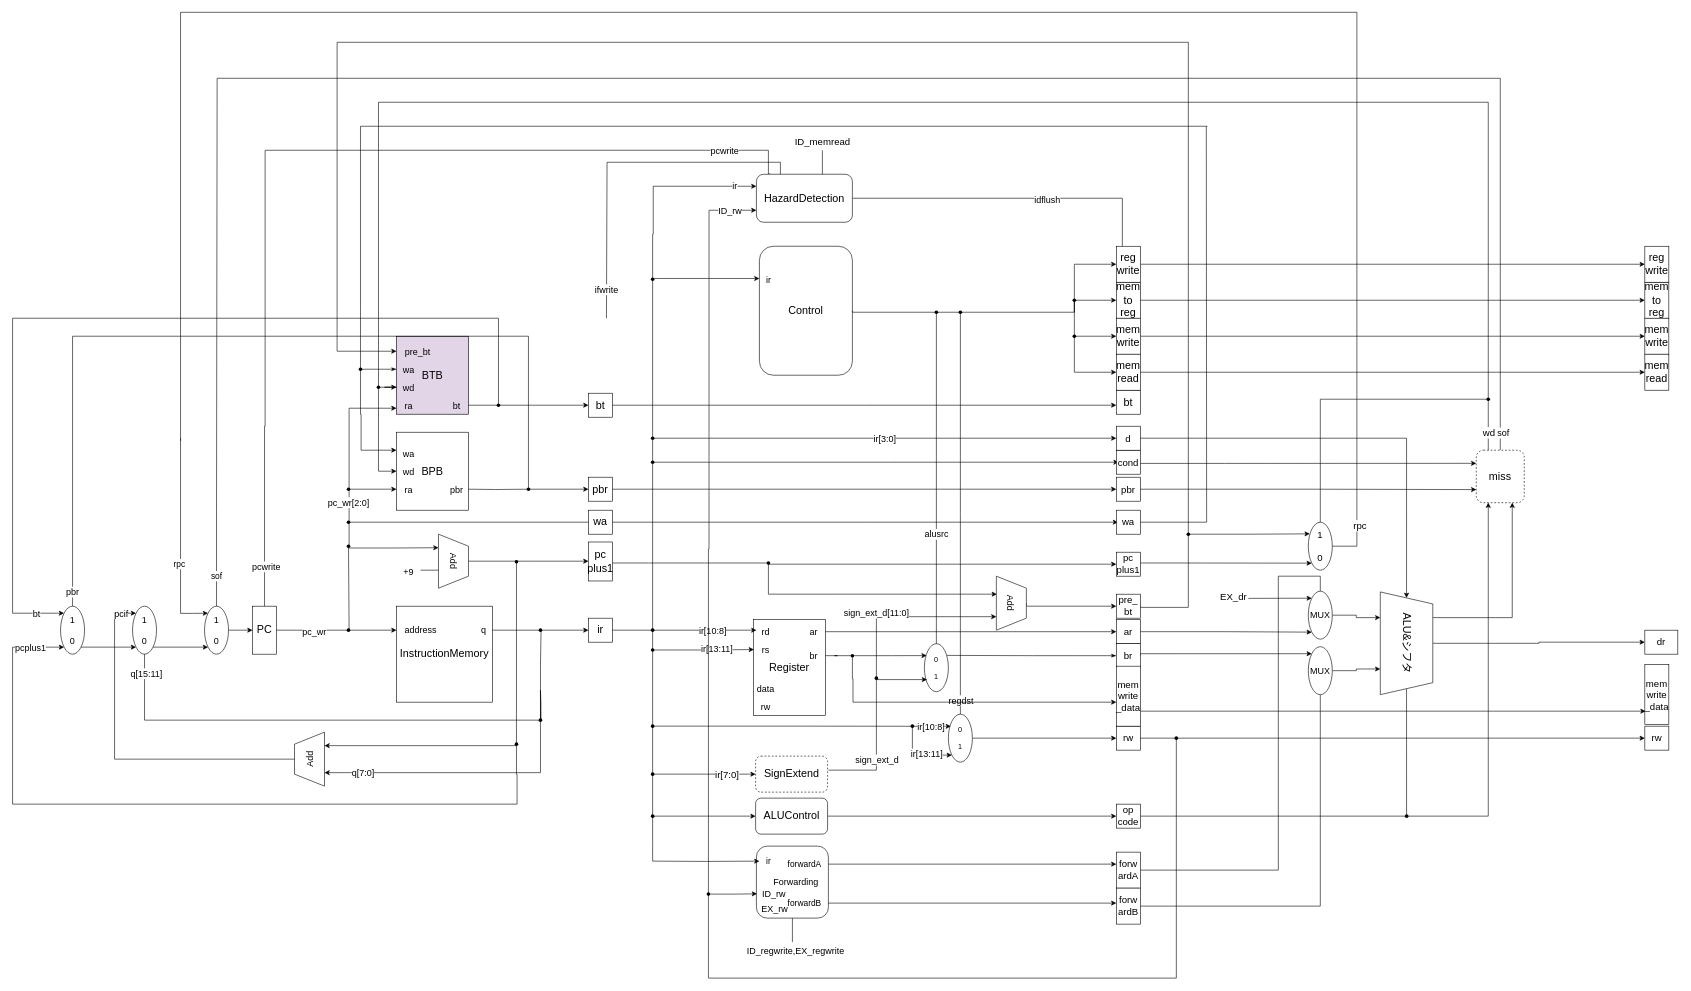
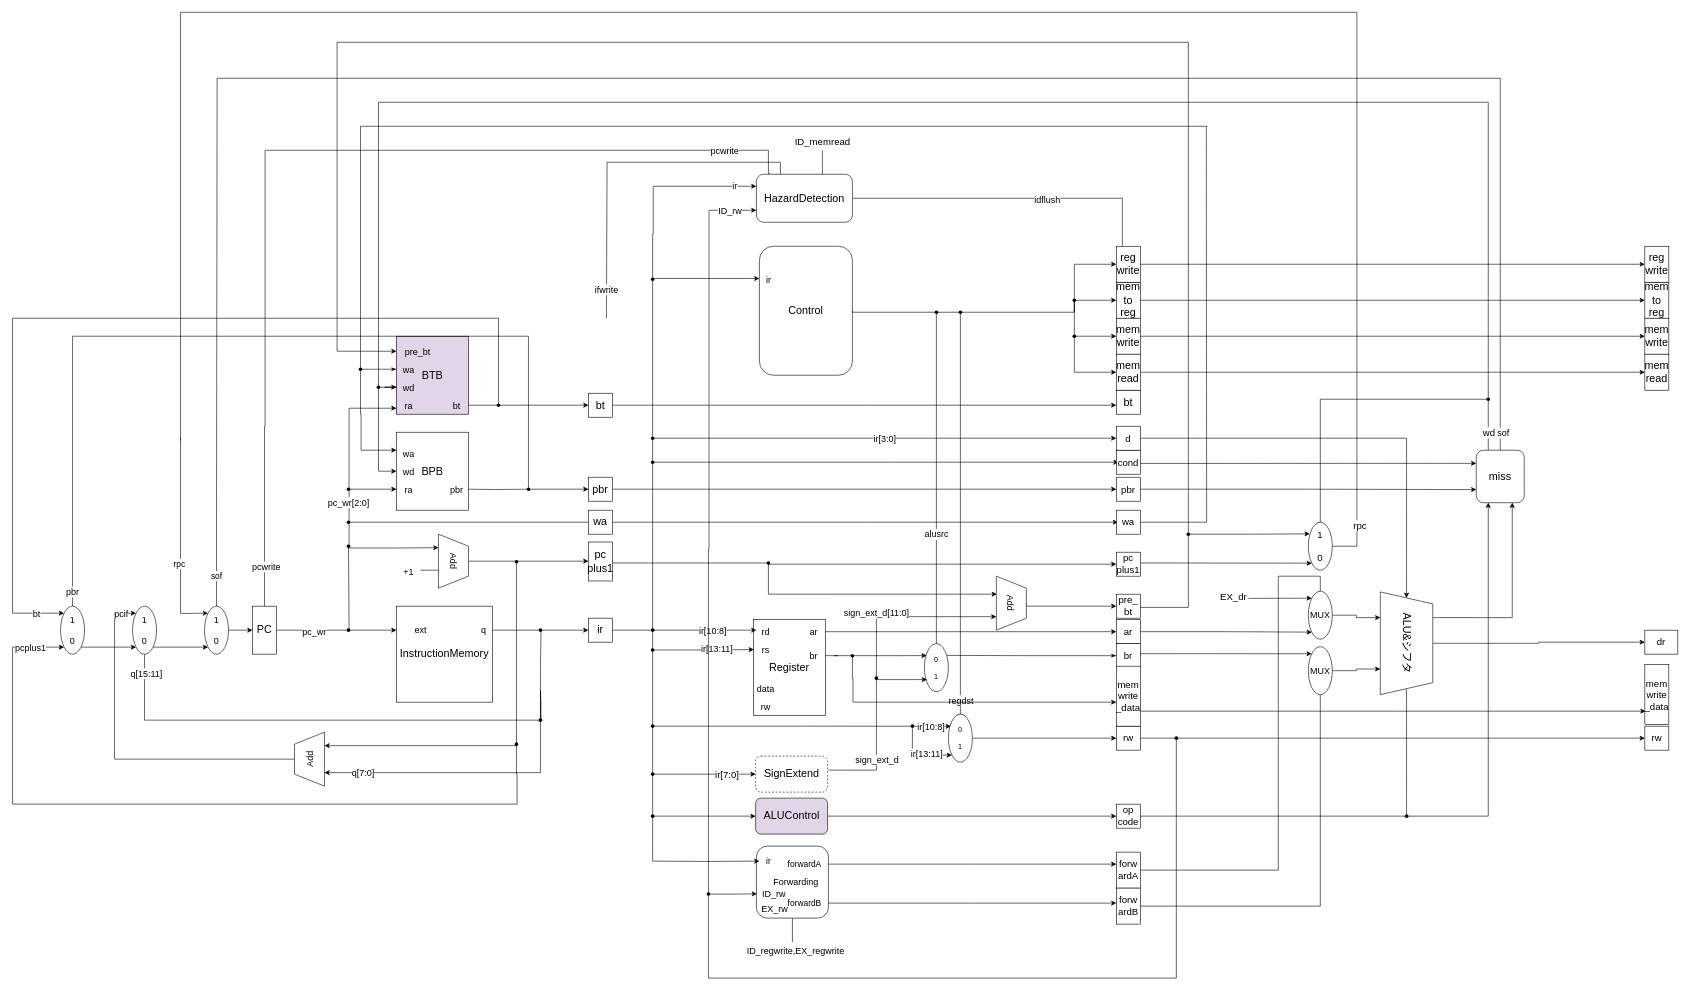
node "miss": style dashed -> solid
node "+9": label "+9" -> "+1"
node "address": label "address" -> "ext"
node "ALUControl": fillcolor #ffffff -> #e1d5e7
